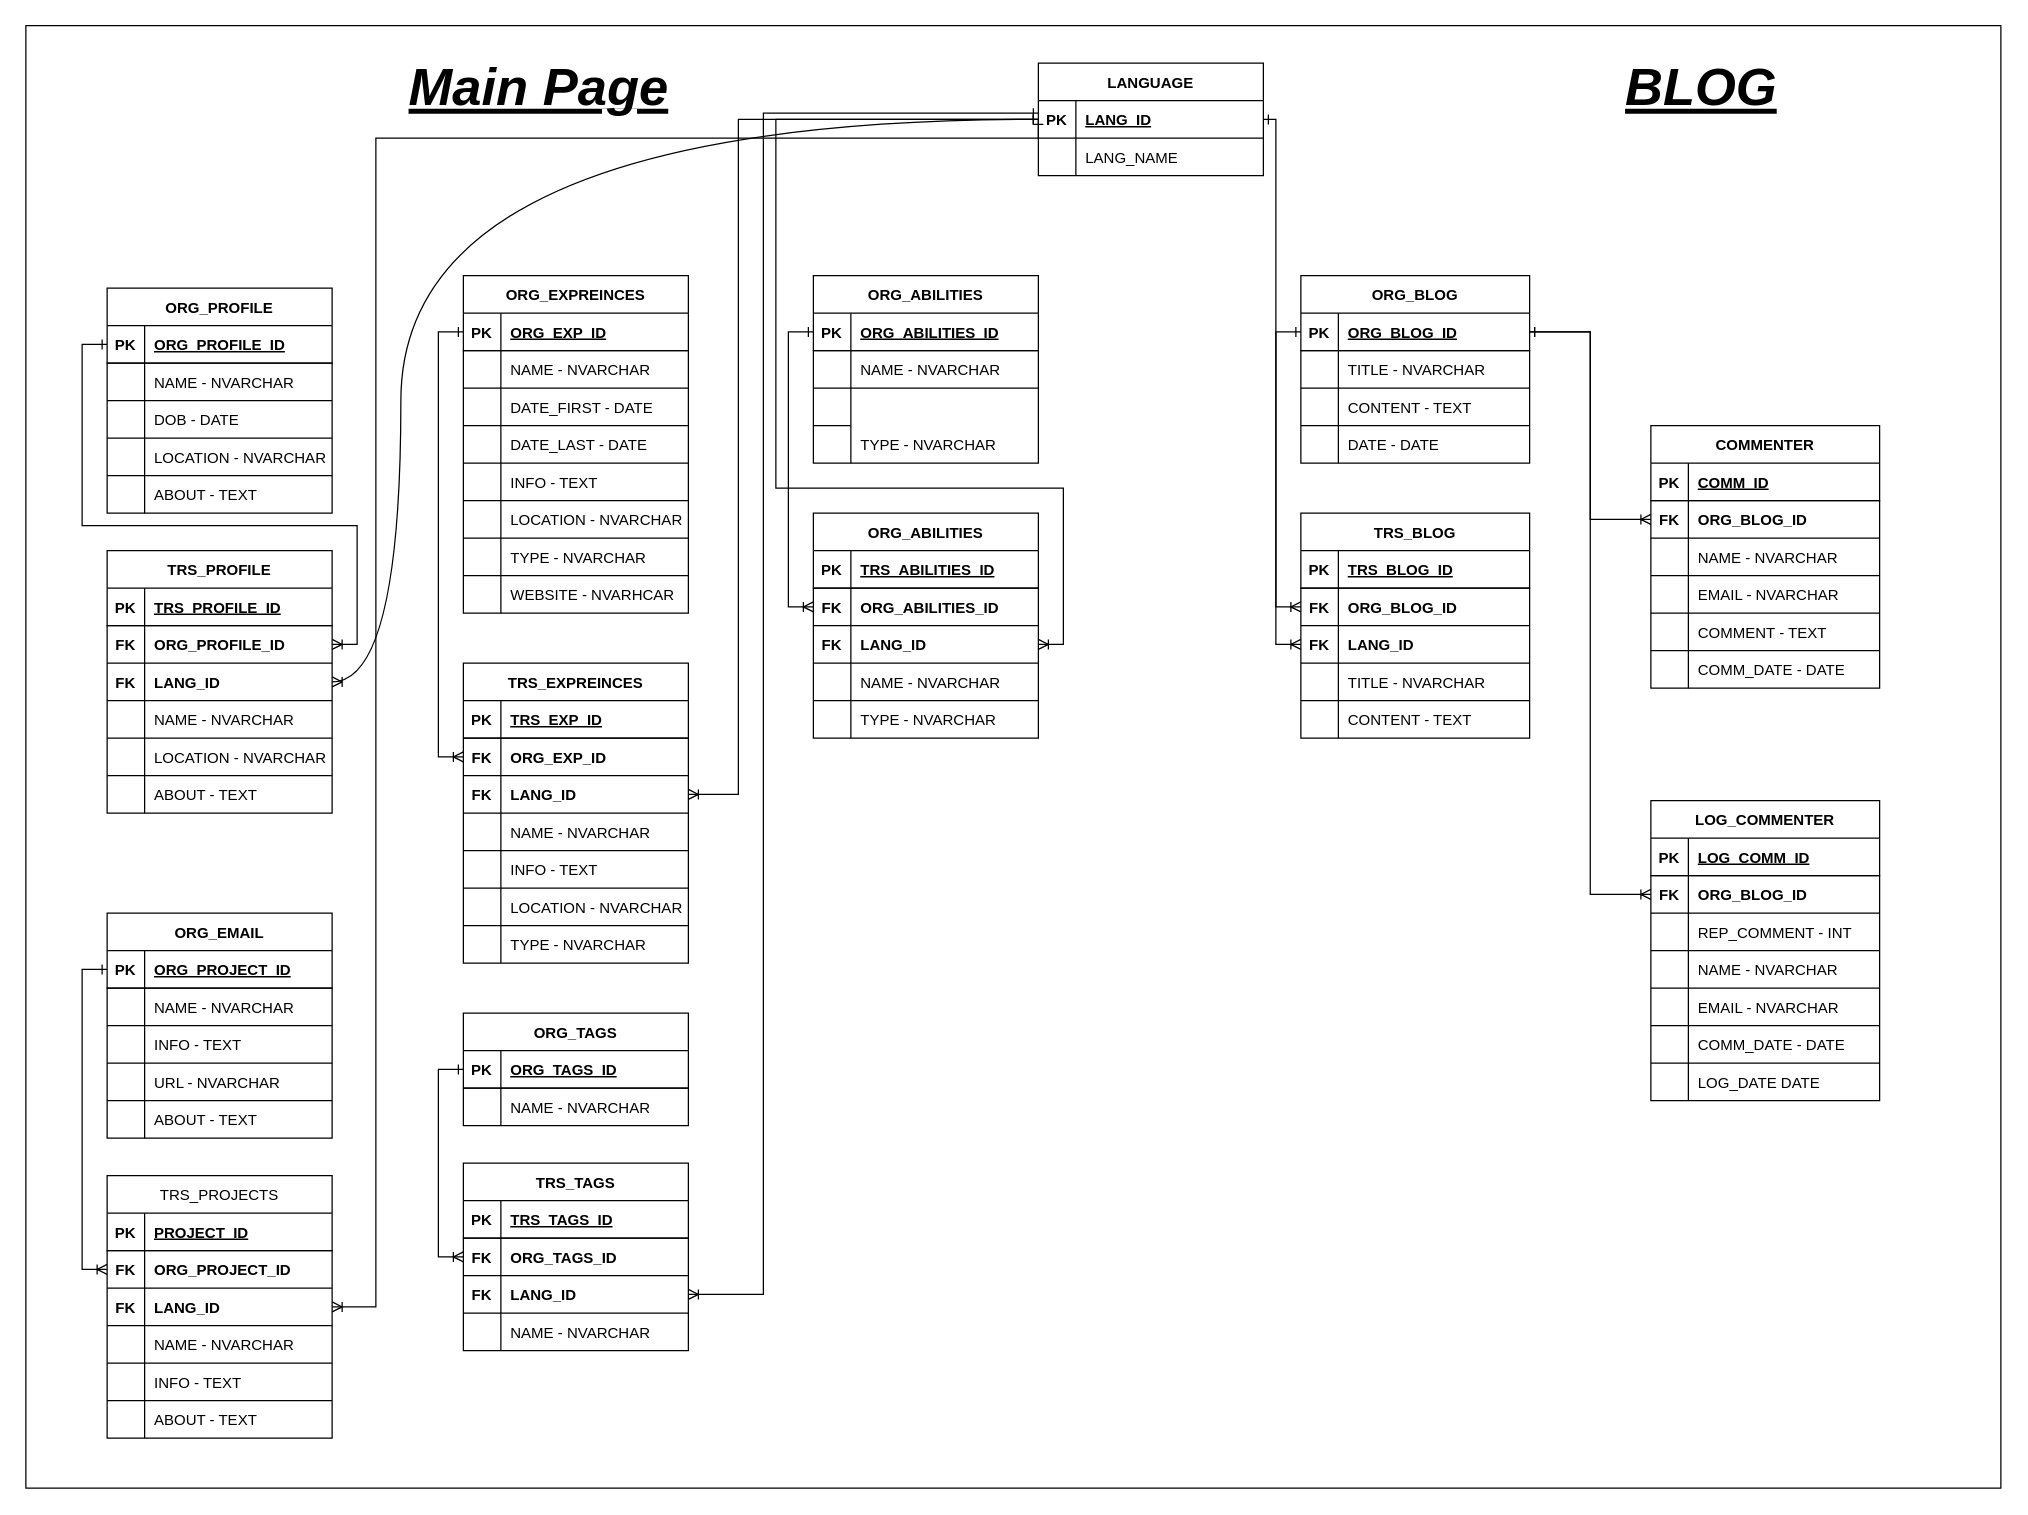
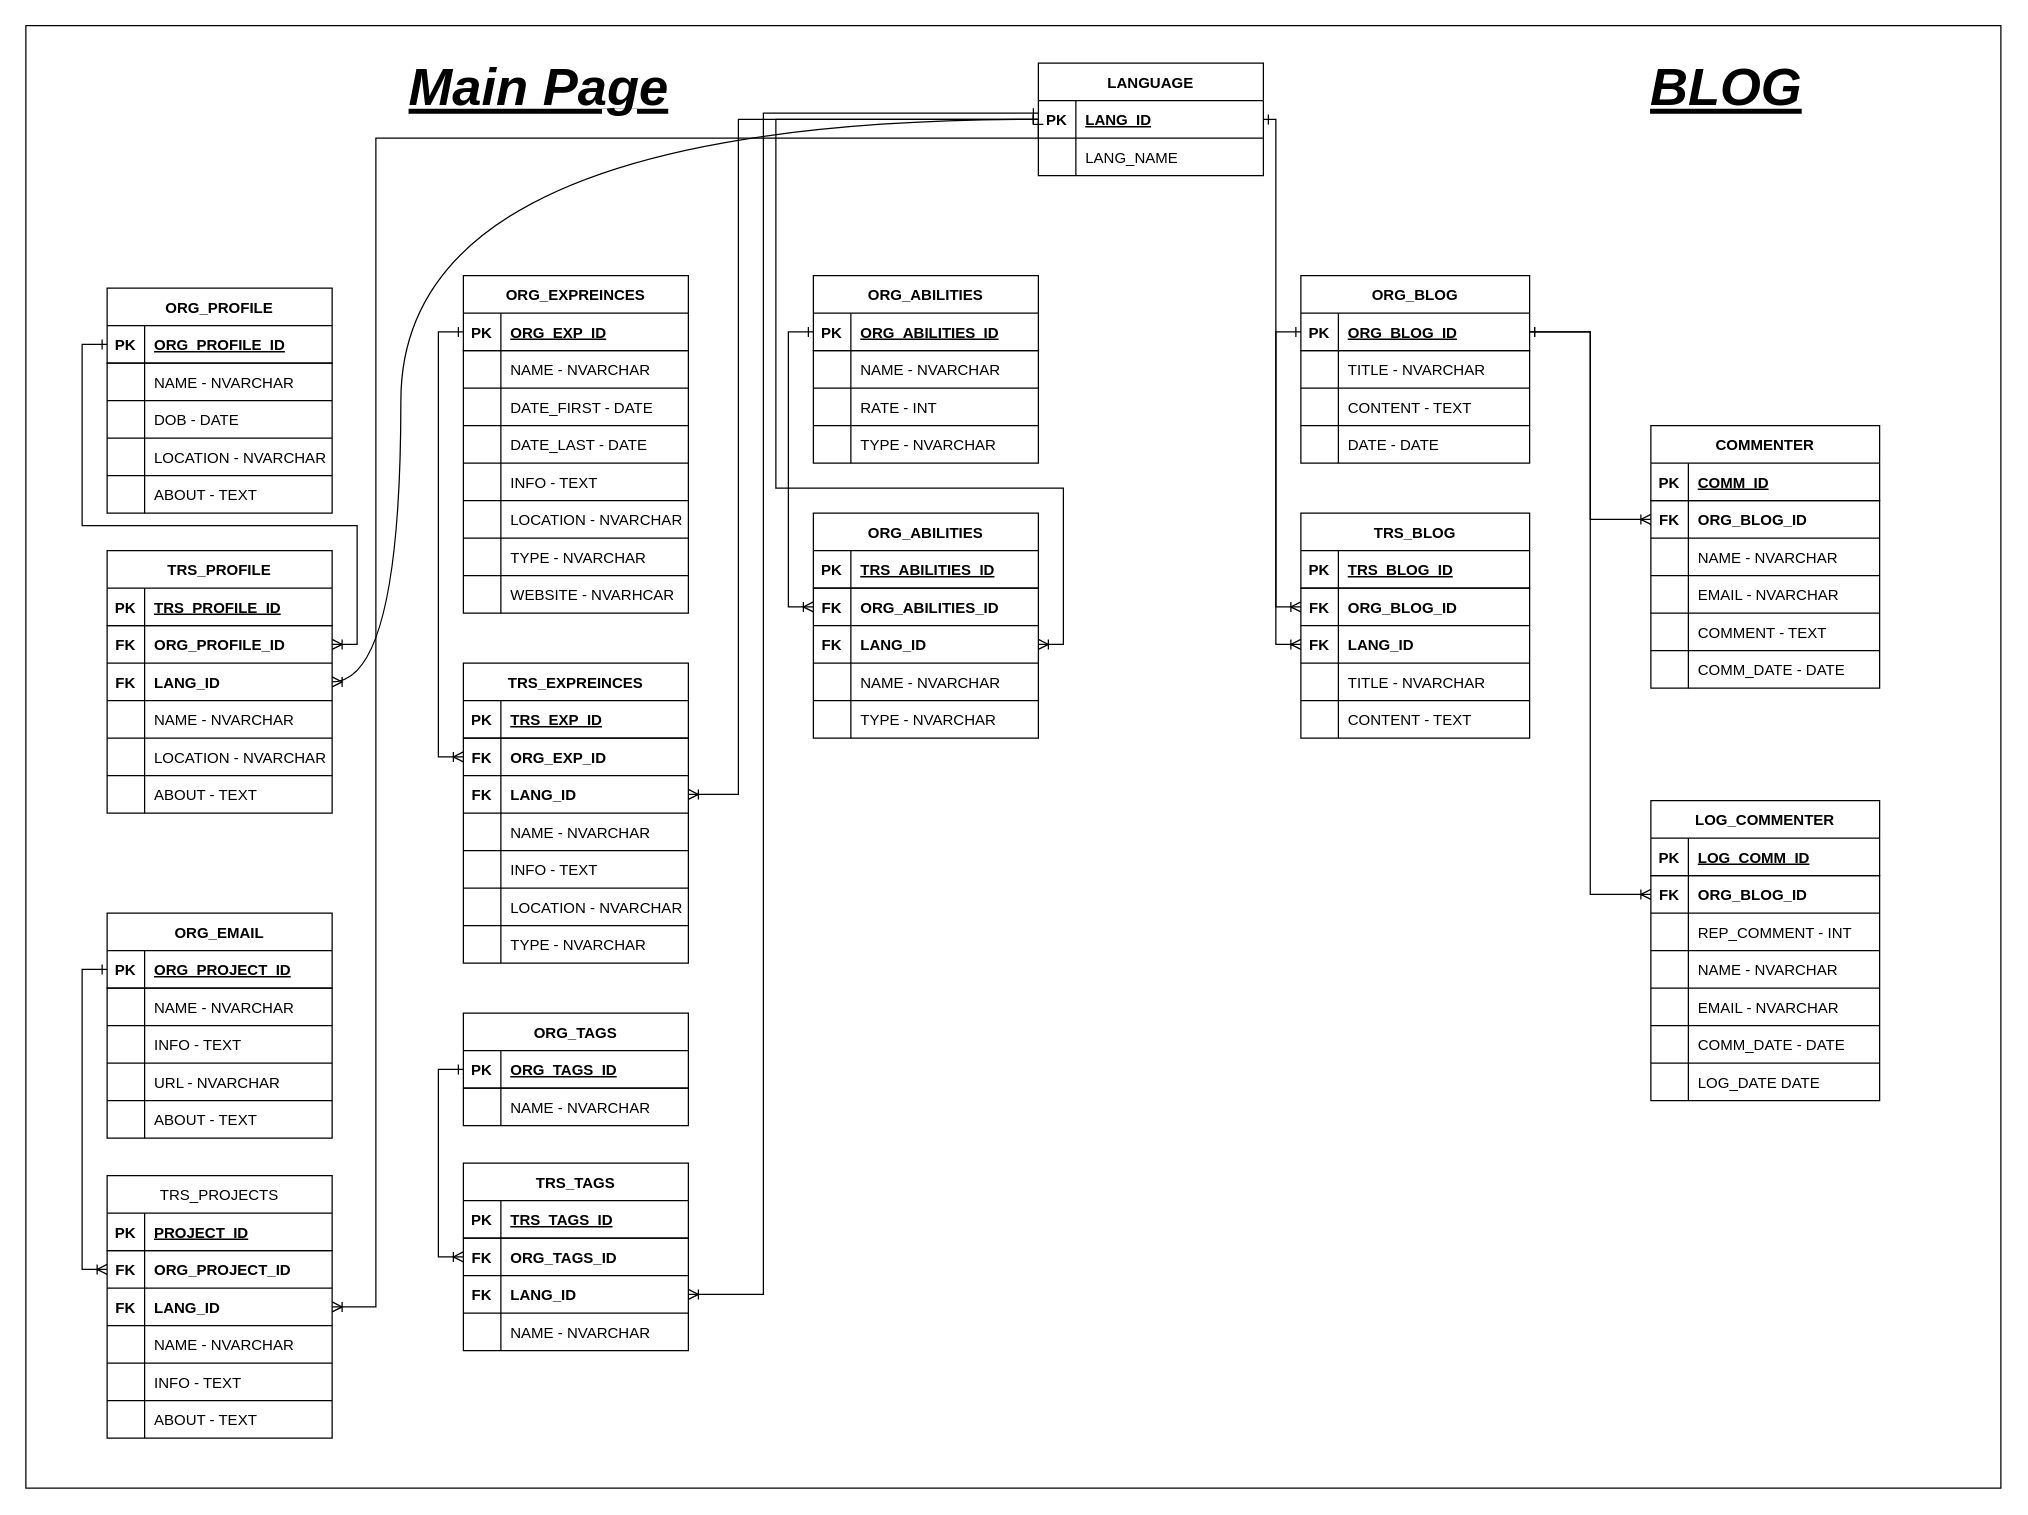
node "BLOG": moved (1701, 88) -> (1726, 88)
node "RATE - INT": added
